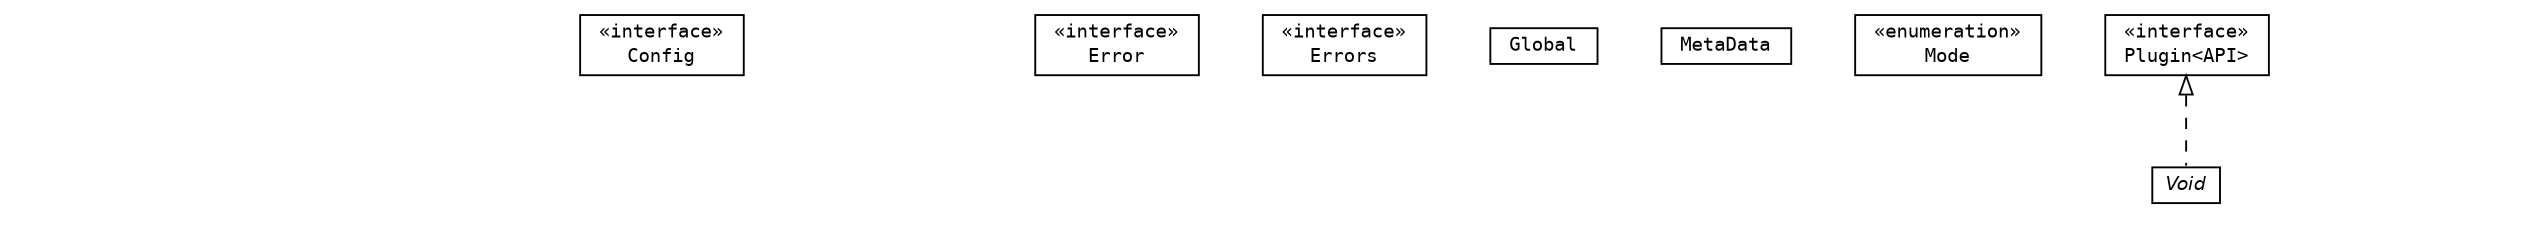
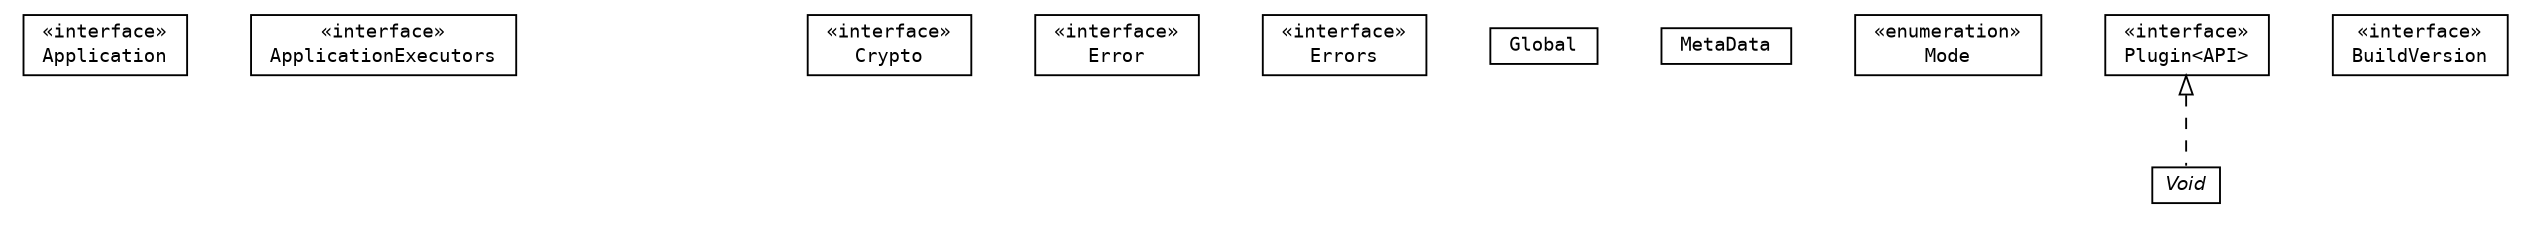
node "Application": added
node "ApplicationExecutors": added
node "Config": removed
node "Crypto": added
node "BuildVersion": added
